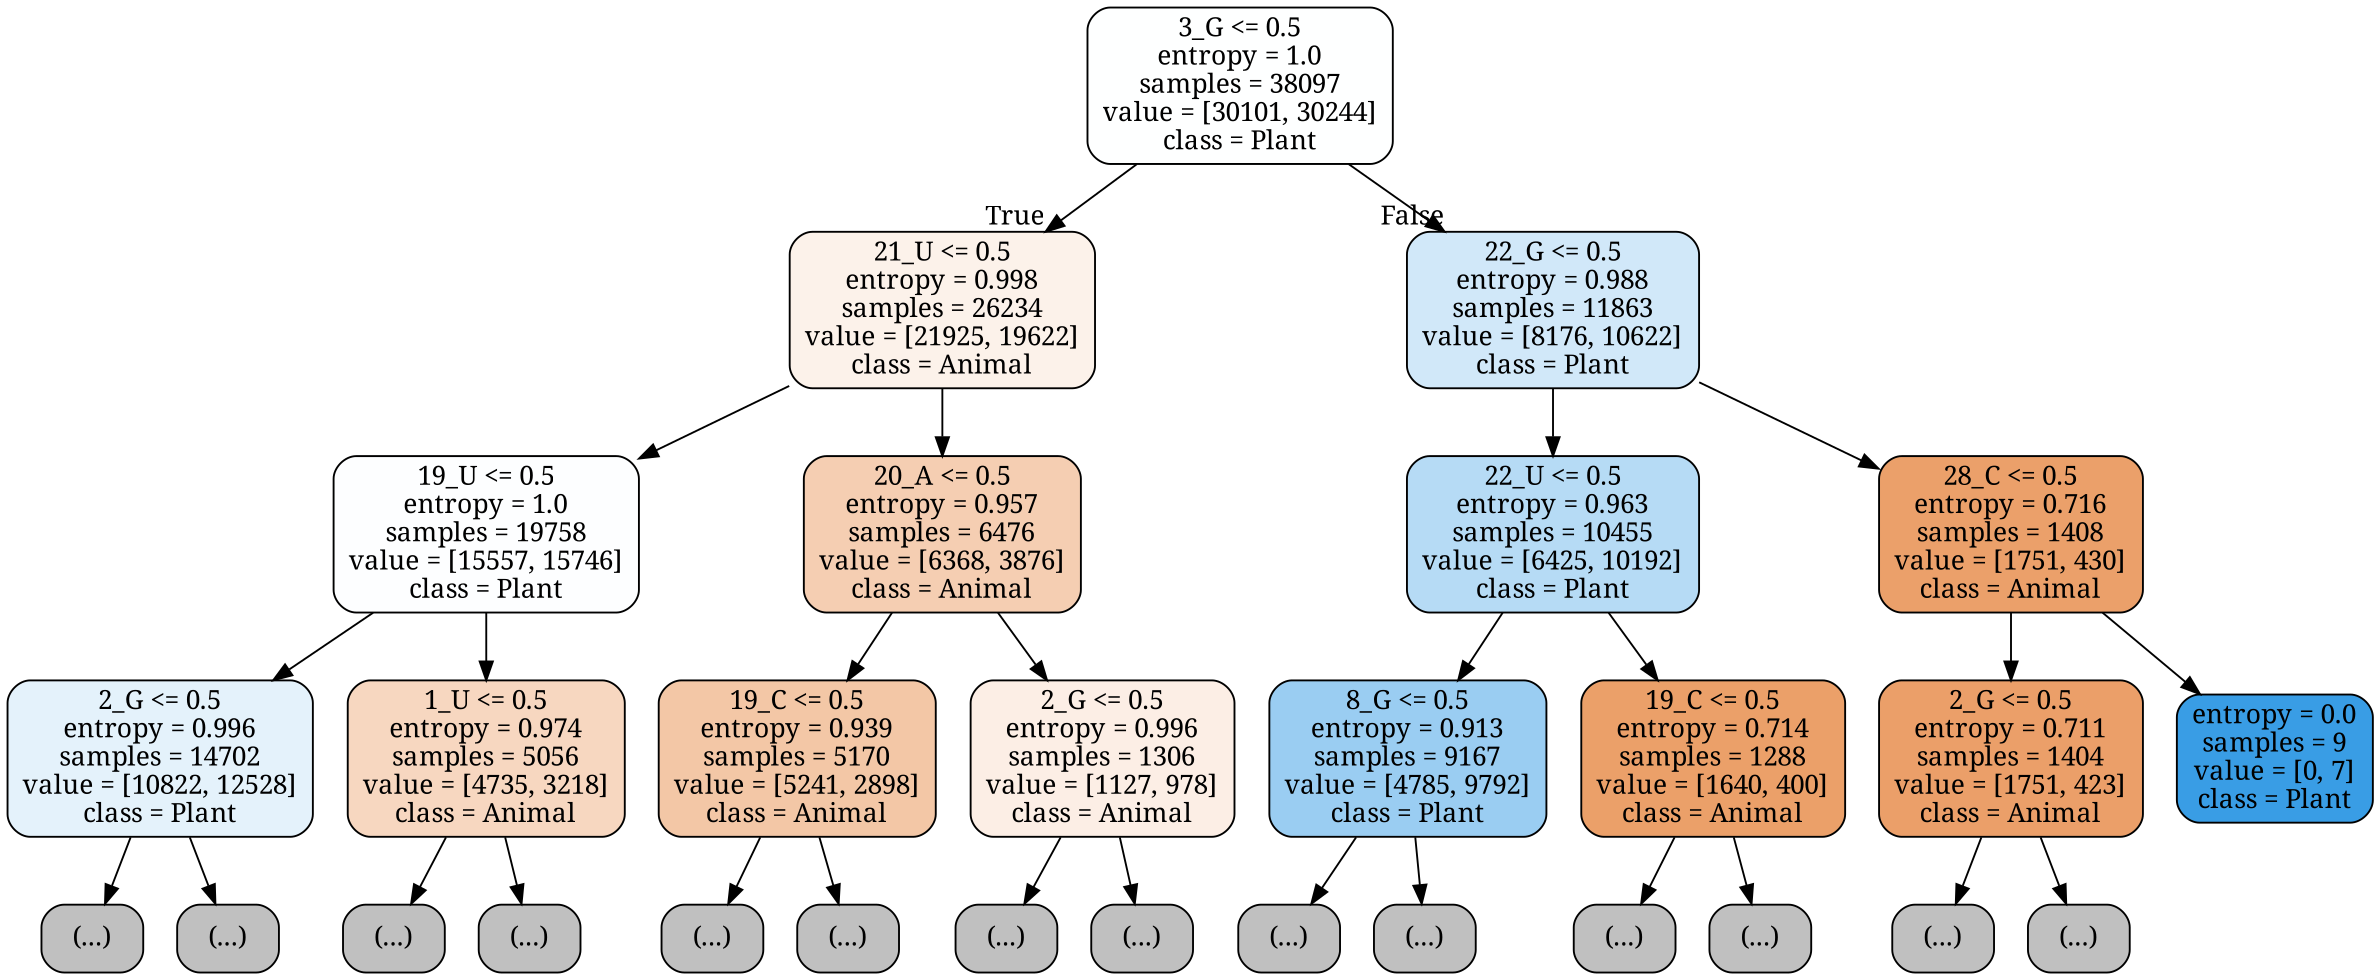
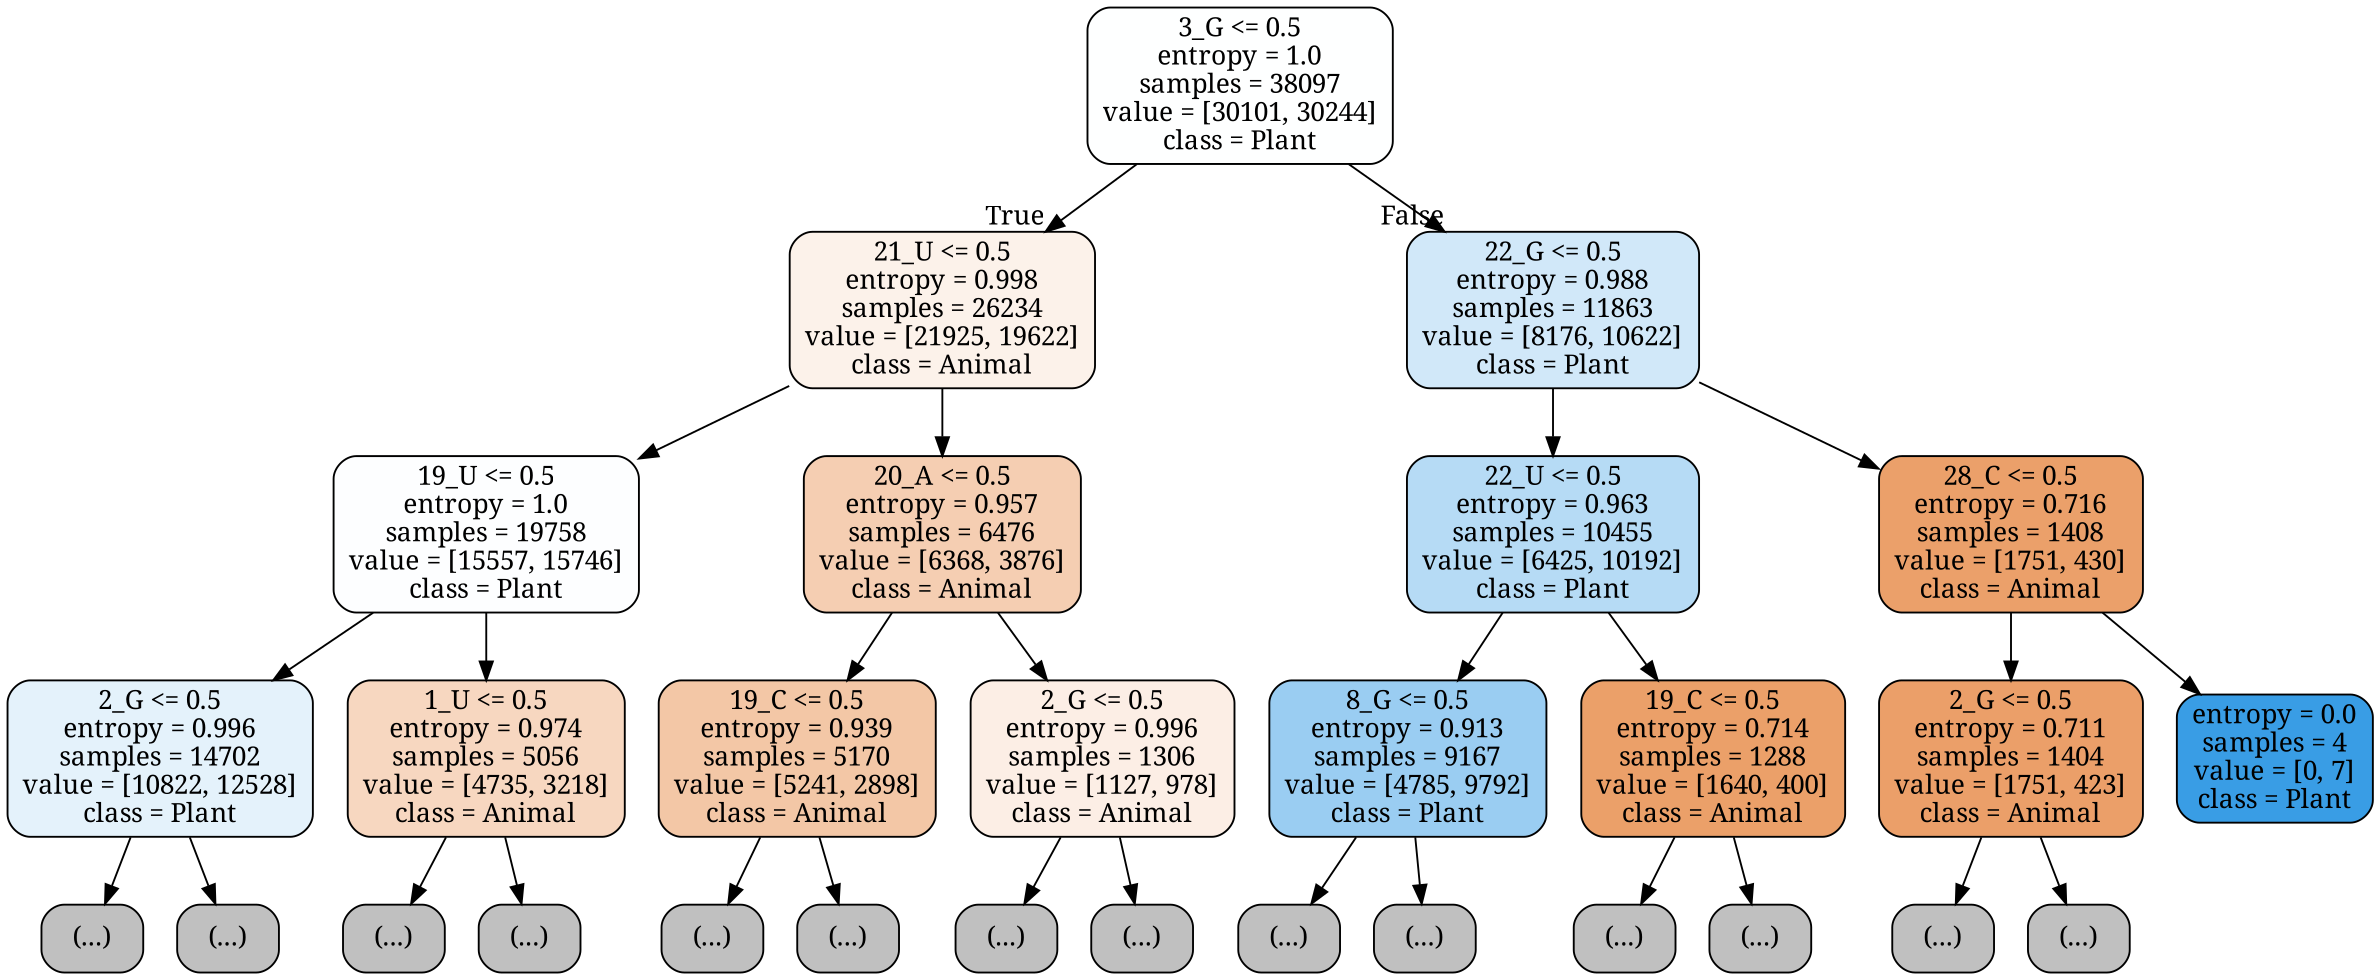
node "entropy = 0.0 samples = 9 value = [0, 7] class = Plant": label "entropy = 0.0 samples = 9 value = [0, 7] class = Plant" -> "entropy = 0.0 samples = 4 value = [0, 7] class = Plant"
